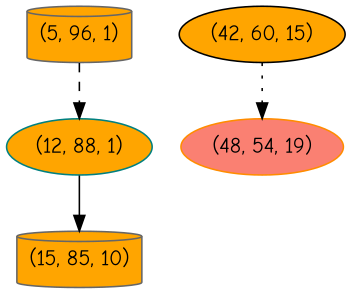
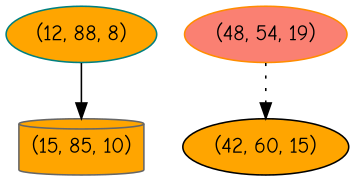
node "(5, 96, 1)": removed
edge "(42, 60, 15)" -> "(48, 54, 19)": reversed
node "(12, 88, 1)": label "(12, 88, 1)" -> "(12, 88, 8)"
